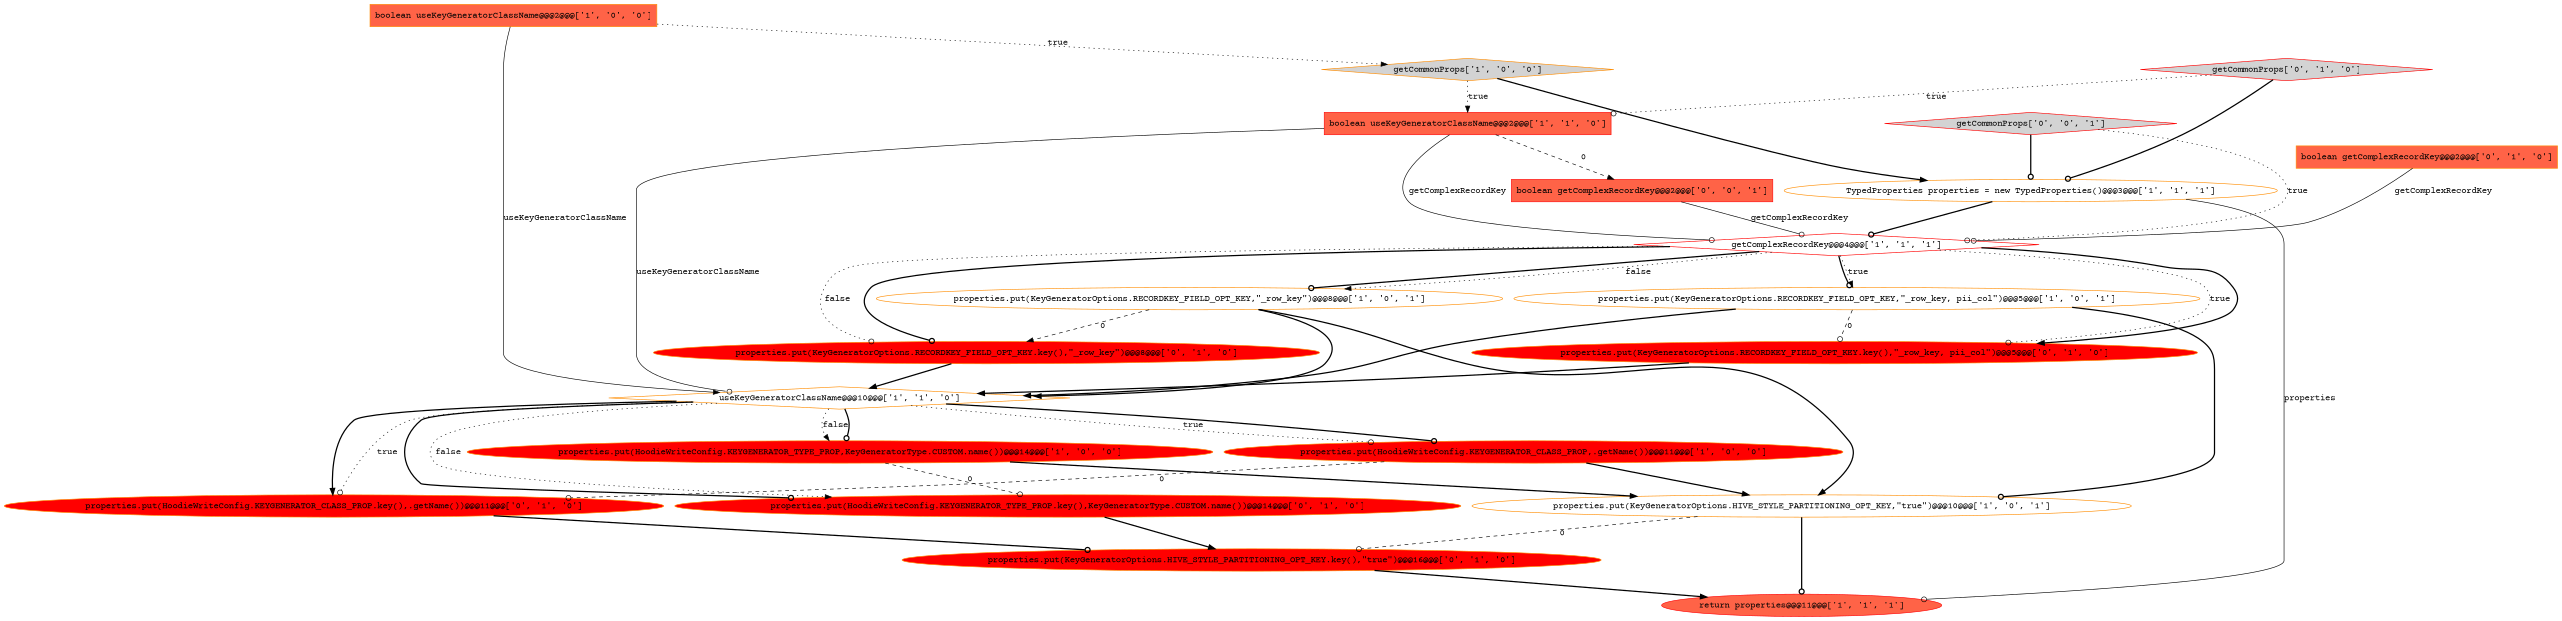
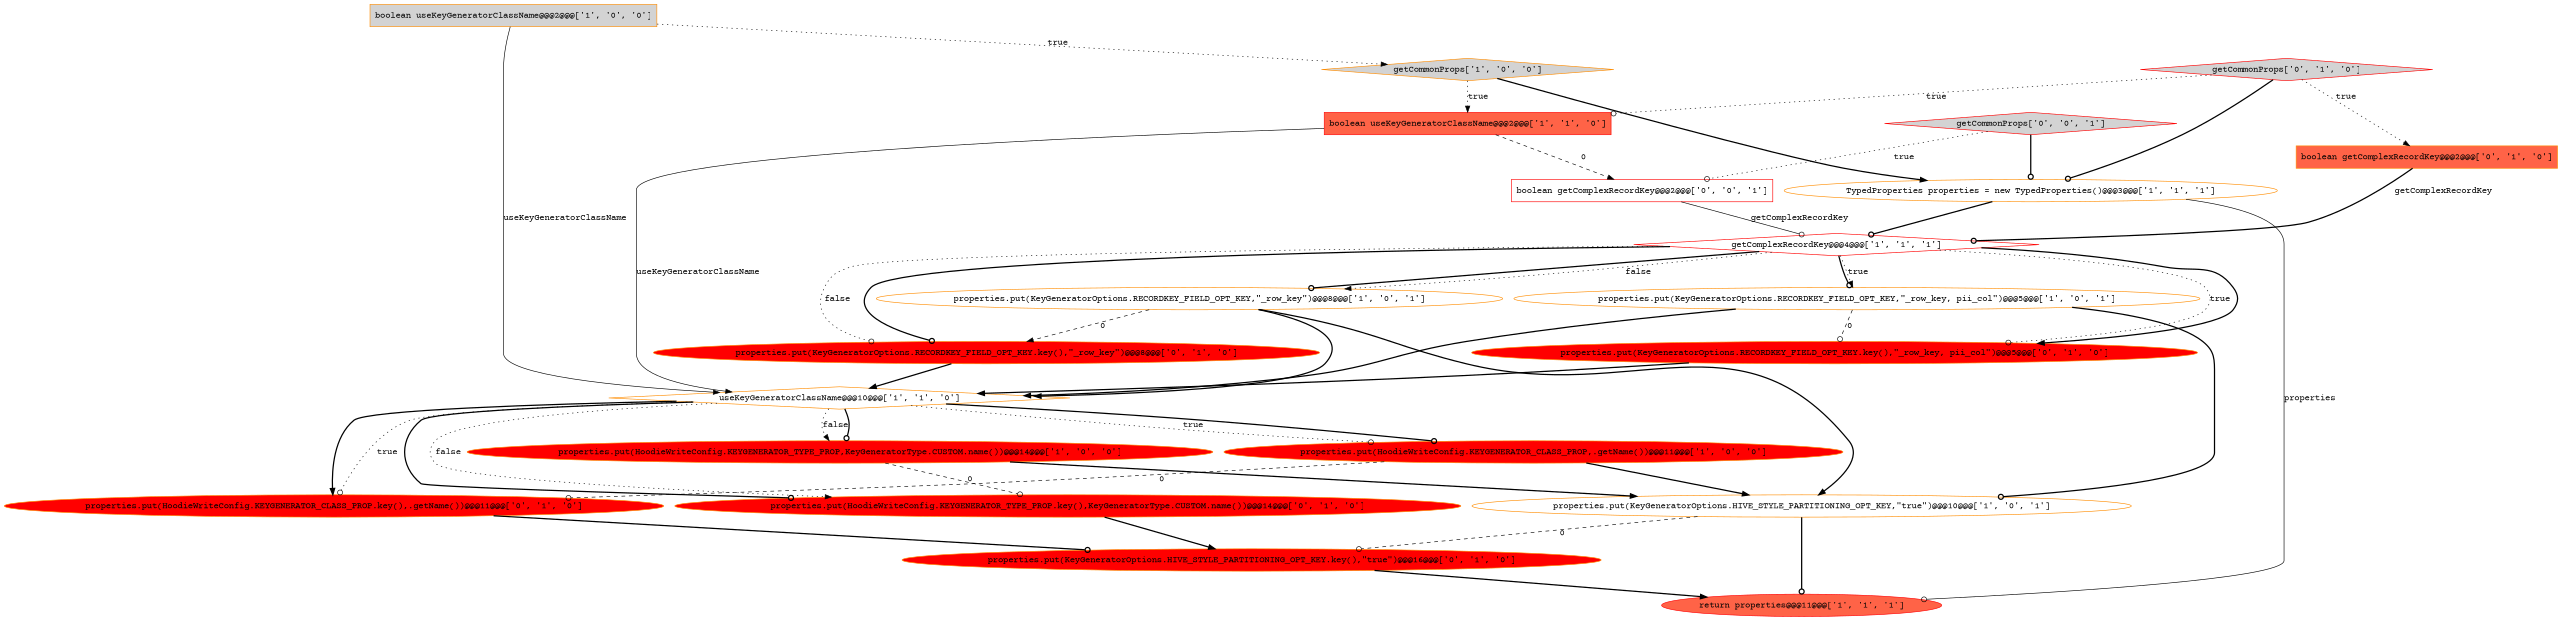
node "boolean useKeyGeneratorClassName@@@2@@@['1', '0', '0']": fillcolor tomato -> lightgray
edge "getCommonProps['0', '1', '0']" -> "boolean getComplexRecordKey@@@2@@@['0', '1', '0']": added, label "true"
edge "boolean useKeyGeneratorClassName@@@2@@@['1', '1', '0']" -> "useKeyGeneratorClassName@@@10@@@['1', '1', '0']": arrowhead odot -> normal
node "boolean getComplexRecordKey@@@2@@@['0', '0', '1']": fillcolor tomato -> white
edge "getCommonProps['0', '0', '1']" -> "getComplexRecordKey@@@4@@@['1', '1', '1']": now "getCommonProps['0', '0', '1']" -> "boolean getComplexRecordKey@@@2@@@['0', '0', '1']"
edge "boolean useKeyGeneratorClassName@@@2@@@['1', '1', '0']" -> "getComplexRecordKey@@@4@@@['1', '1', '1']": removed, label "getComplexRecordKey"
edge "boolean getComplexRecordKey@@@2@@@['0', '1', '0']" -> "getComplexRecordKey@@@4@@@['1', '1', '1']": style solid -> bold
